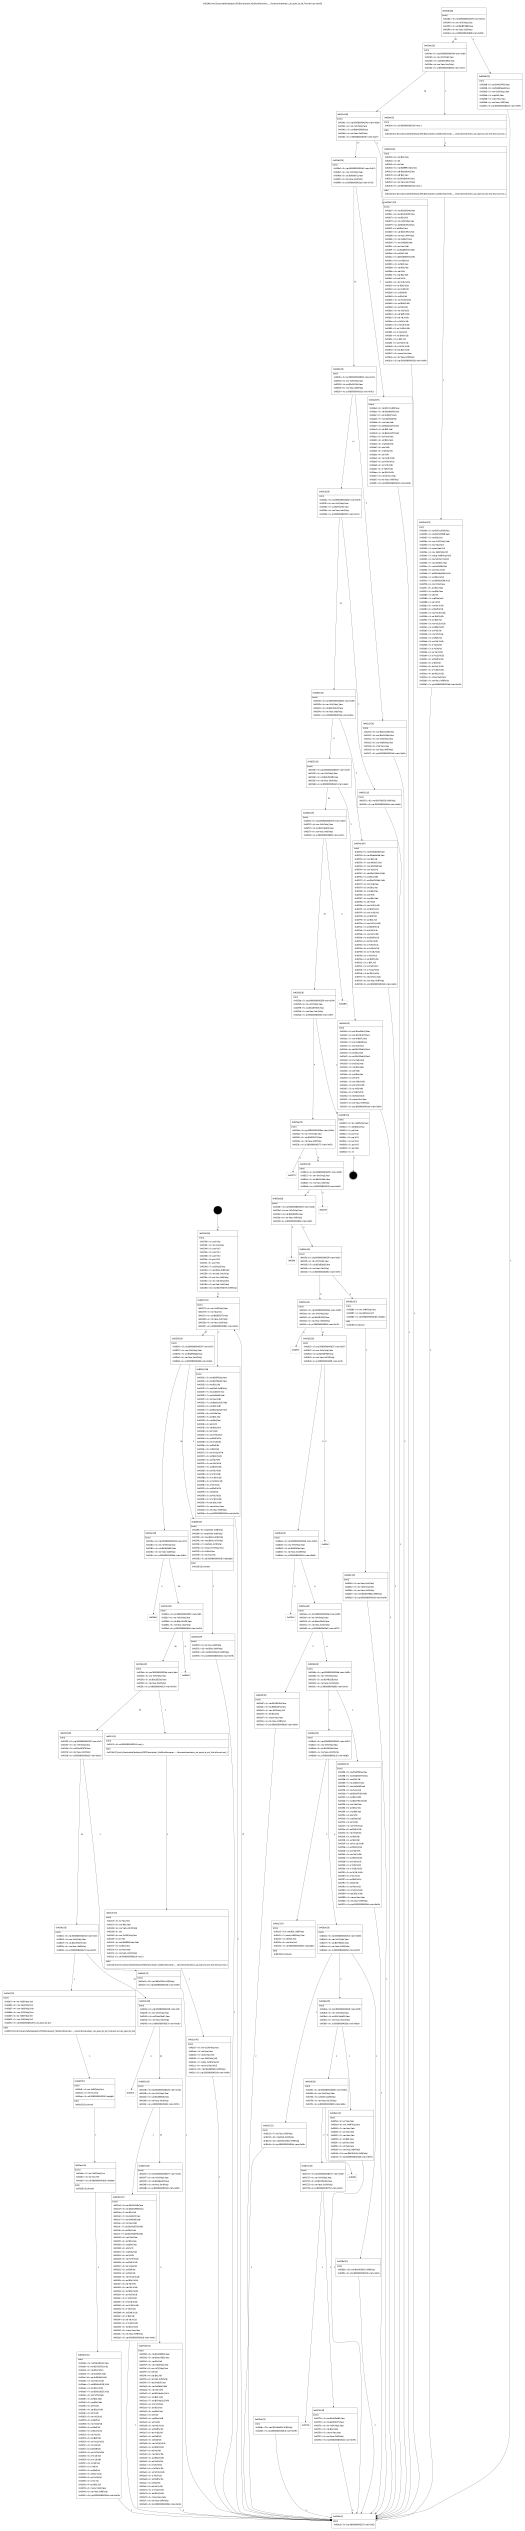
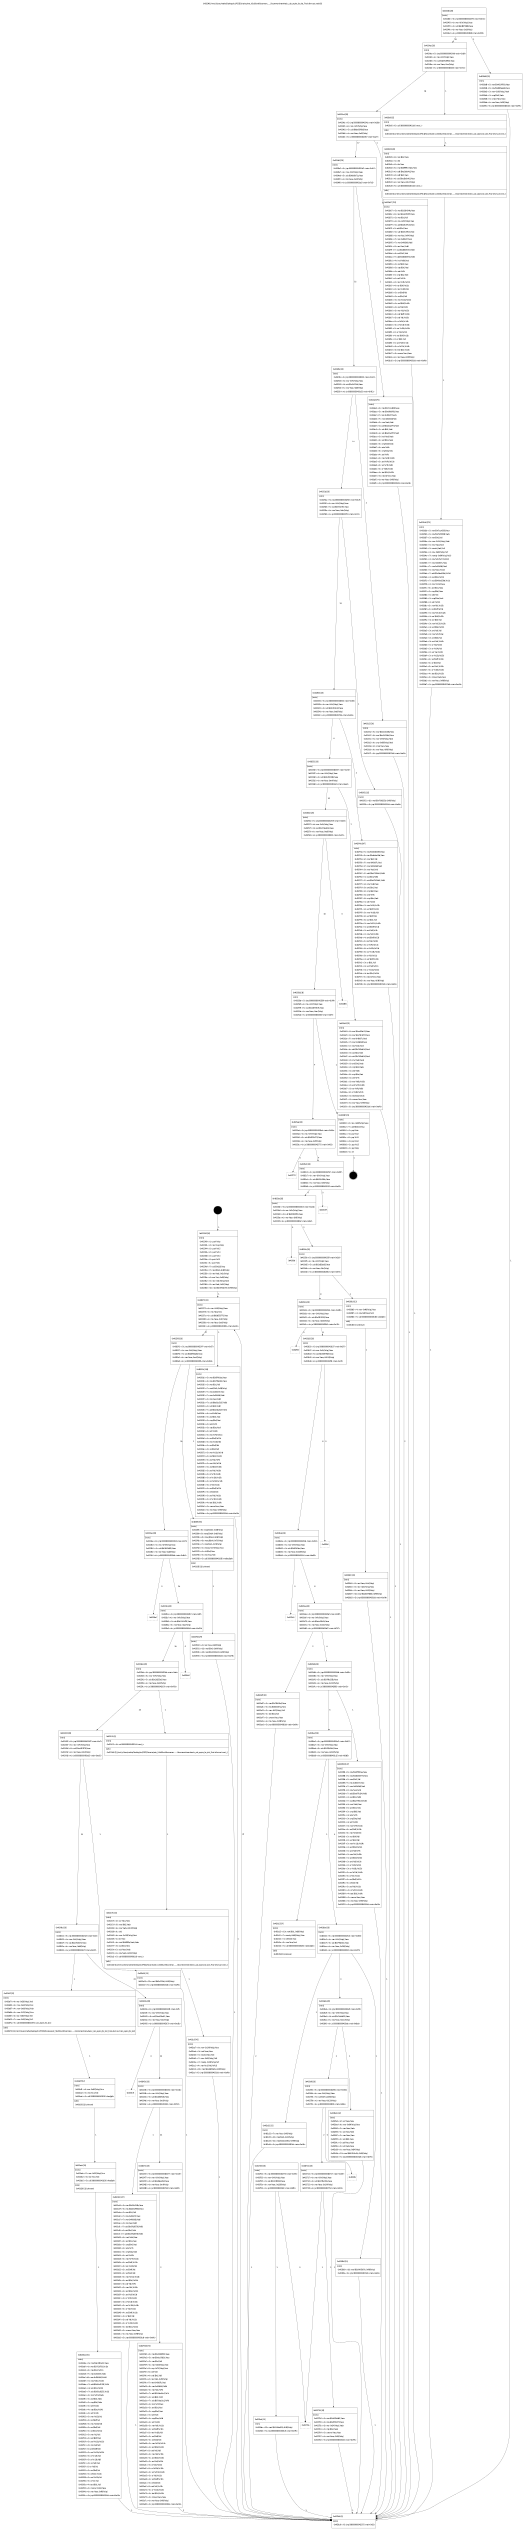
node "0x40272e [28]": added
